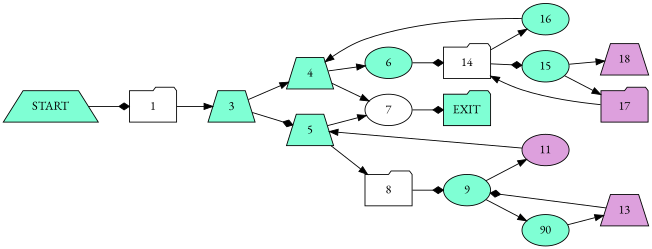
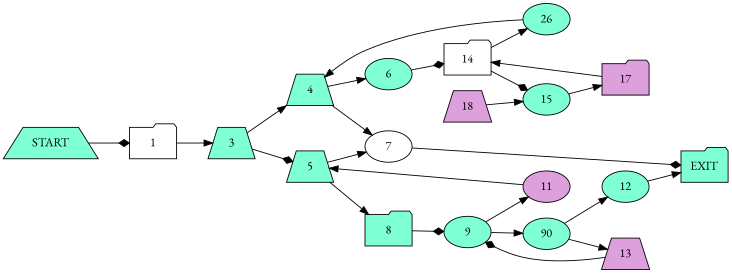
node "16": label "16" -> "26"
edge "15" -> "18": reversed
node "12": added
node "8": fillcolor white -> aquamarine
